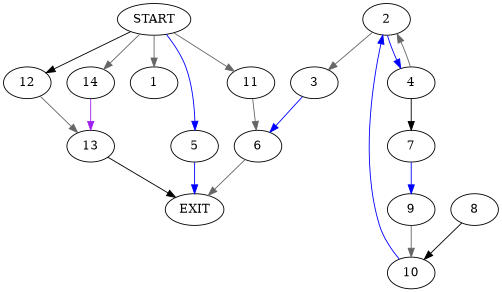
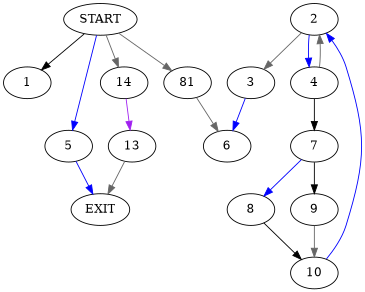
edge "START" -> "1": color gray40 -> black
node "12": removed
node "11": label "11" -> "81"
edge "6" -> "EXIT": removed
edge "7" -> "9": color blue -> black
edge "13" -> "EXIT": color black -> gray40
edge "7" -> "8": added
